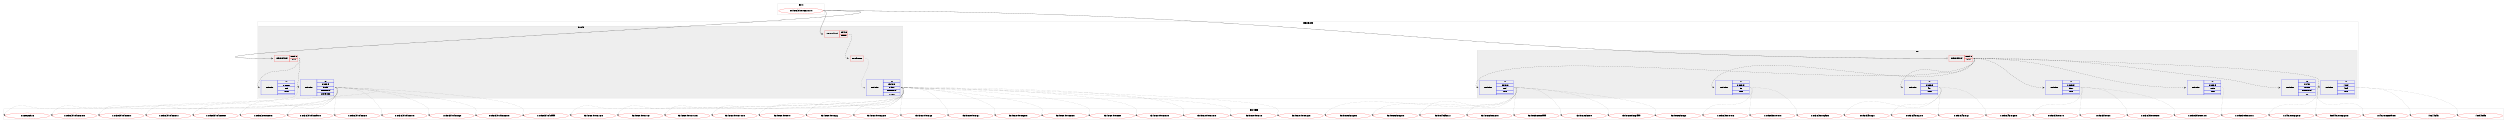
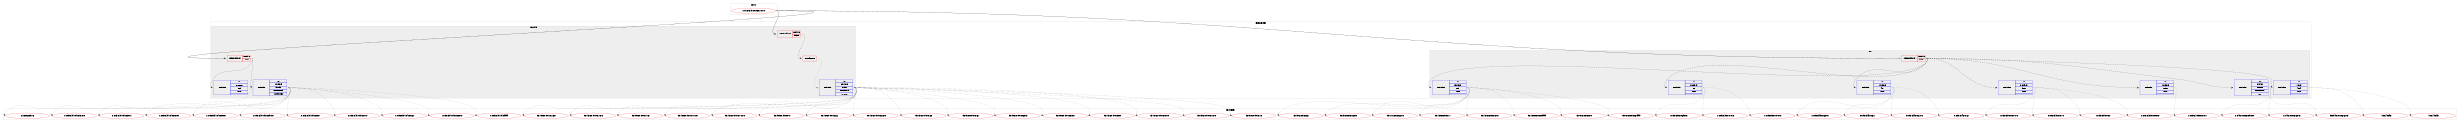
node "sys-devel/binutils-2.31.1": removed
node "sys-devel/group-2.30-r2": label "sys-devel/group-2.30-r2" -> "sys-devel/binutils-2.30-r2"
node "dev-lang/perl-5.26.1-r1": label "dev-lang/perl-5.26.1-r1" -> "dev-sys/perl-5.26.1-r1"
node "dev-lang/libelf-5.24.4": label "dev-lang/libelf-5.24.4" -> "dev-lang/perl-5.24.4"
node "dev-lang/lang-5.28.9999": label "dev-lang/lang-5.28.9999" -> "dev-lang/perl-5.28.9999"
